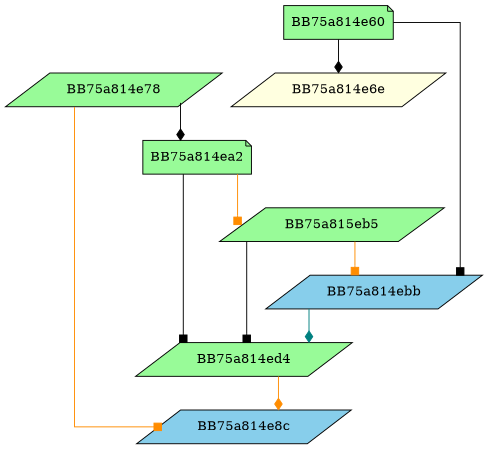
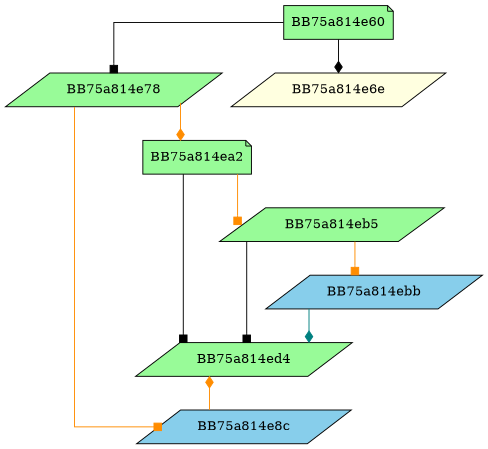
edge "BB75a814e60" -> "BB75a814ebb": now "BB75a814e60" -> "BB75a814e78"
edge "BB75a814e78" -> "BB75a814ea2": color black -> darkorange
node "BB75a815eb5": label "BB75a815eb5" -> "BB75a814eb5"
edge "BB75a814ed4" -> "BB75a814e8c": reversed
